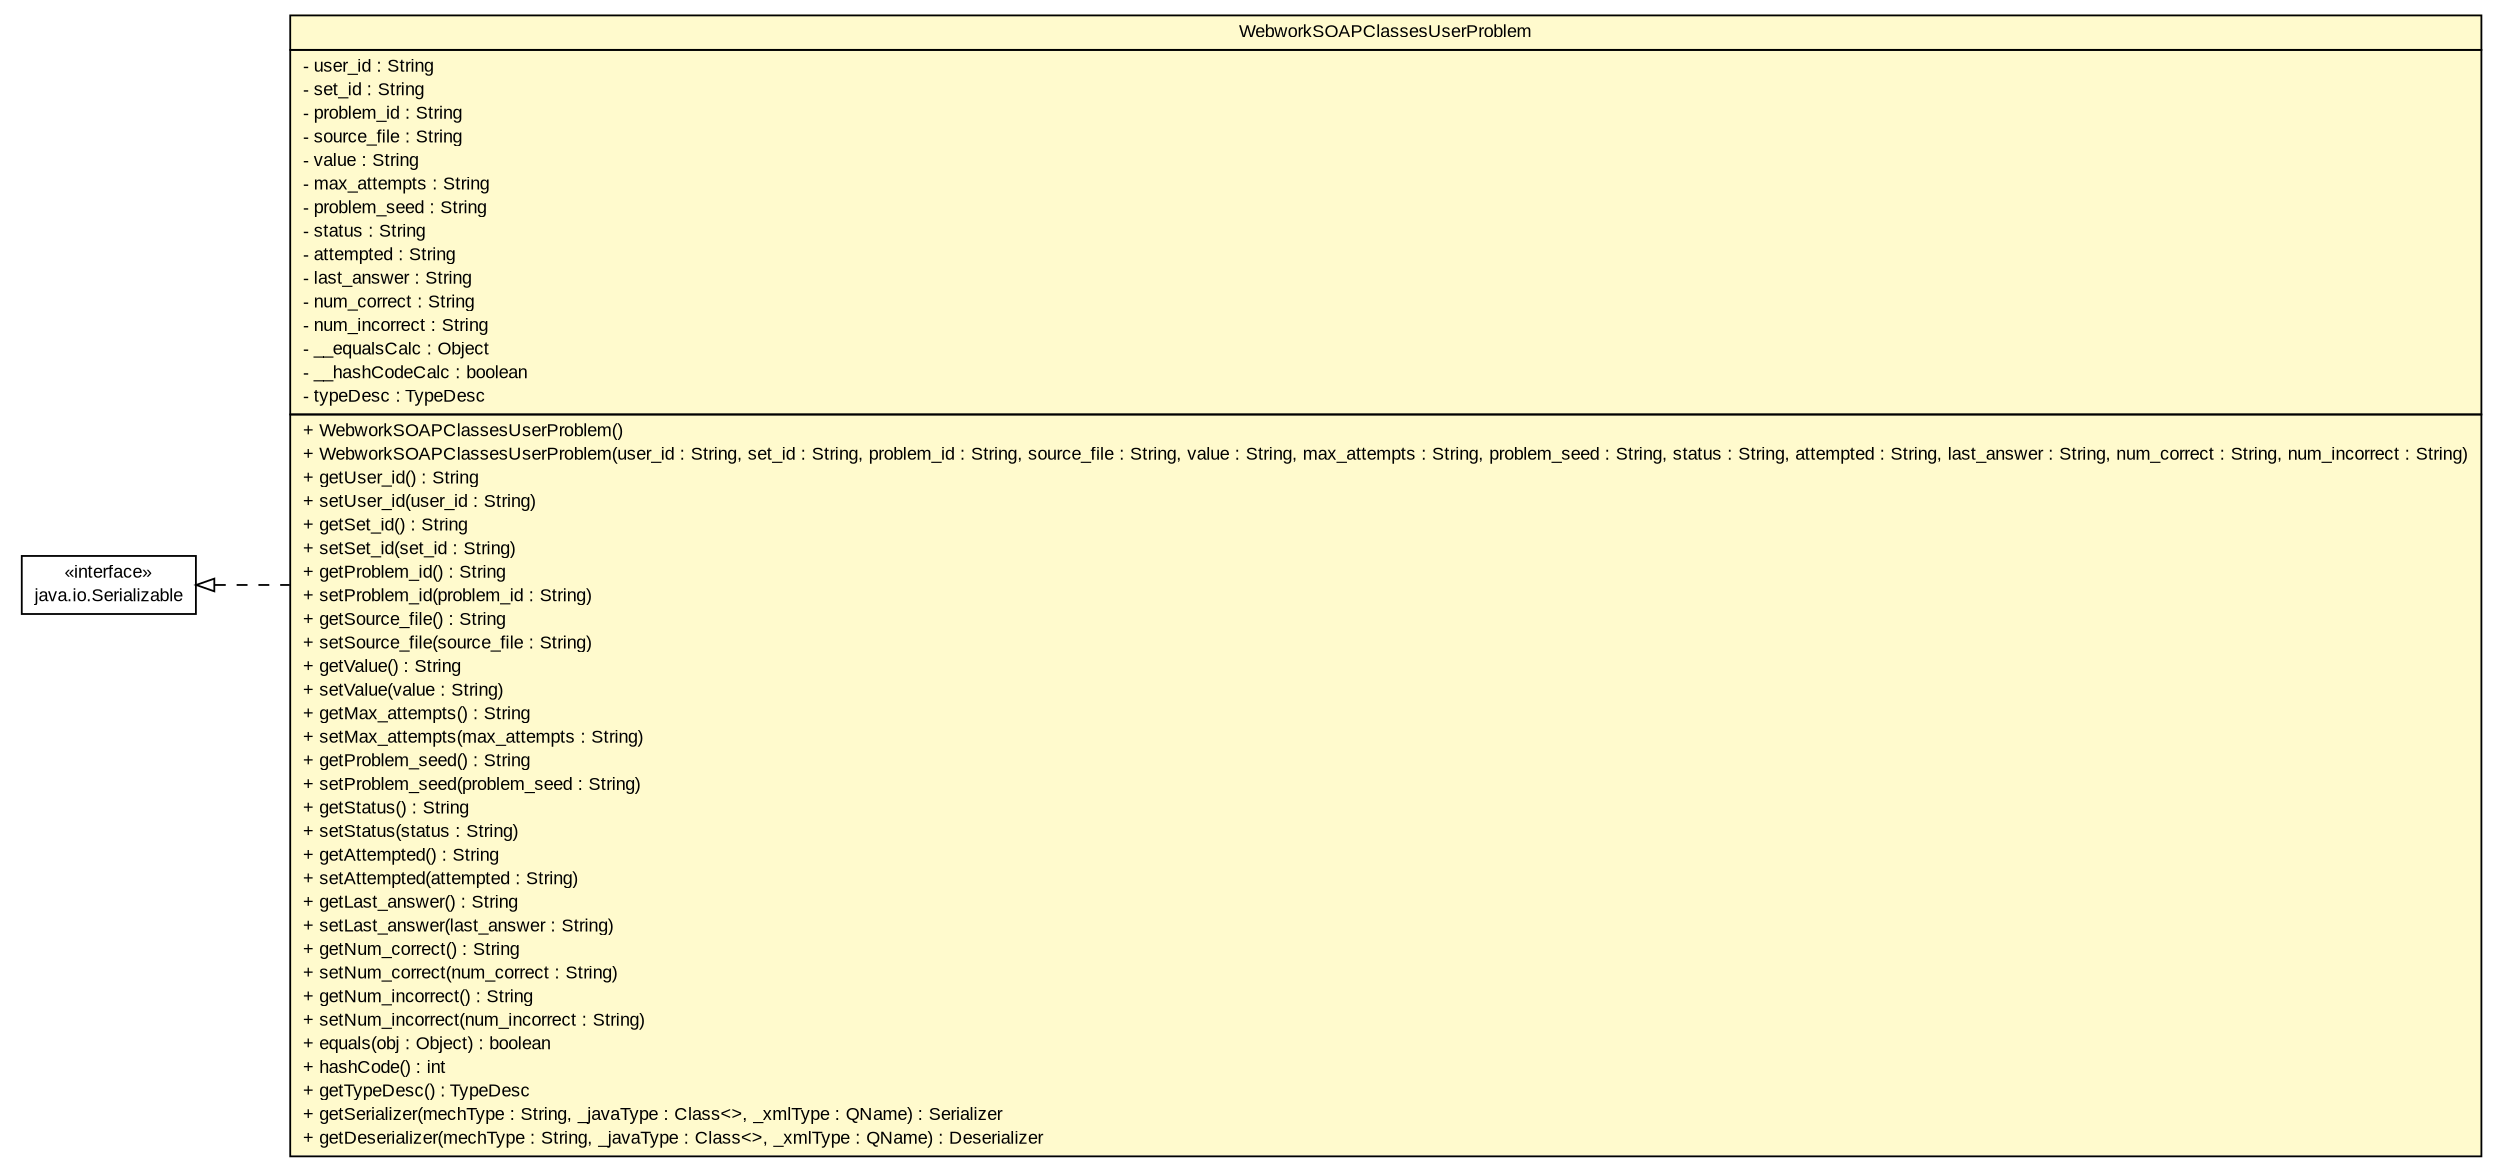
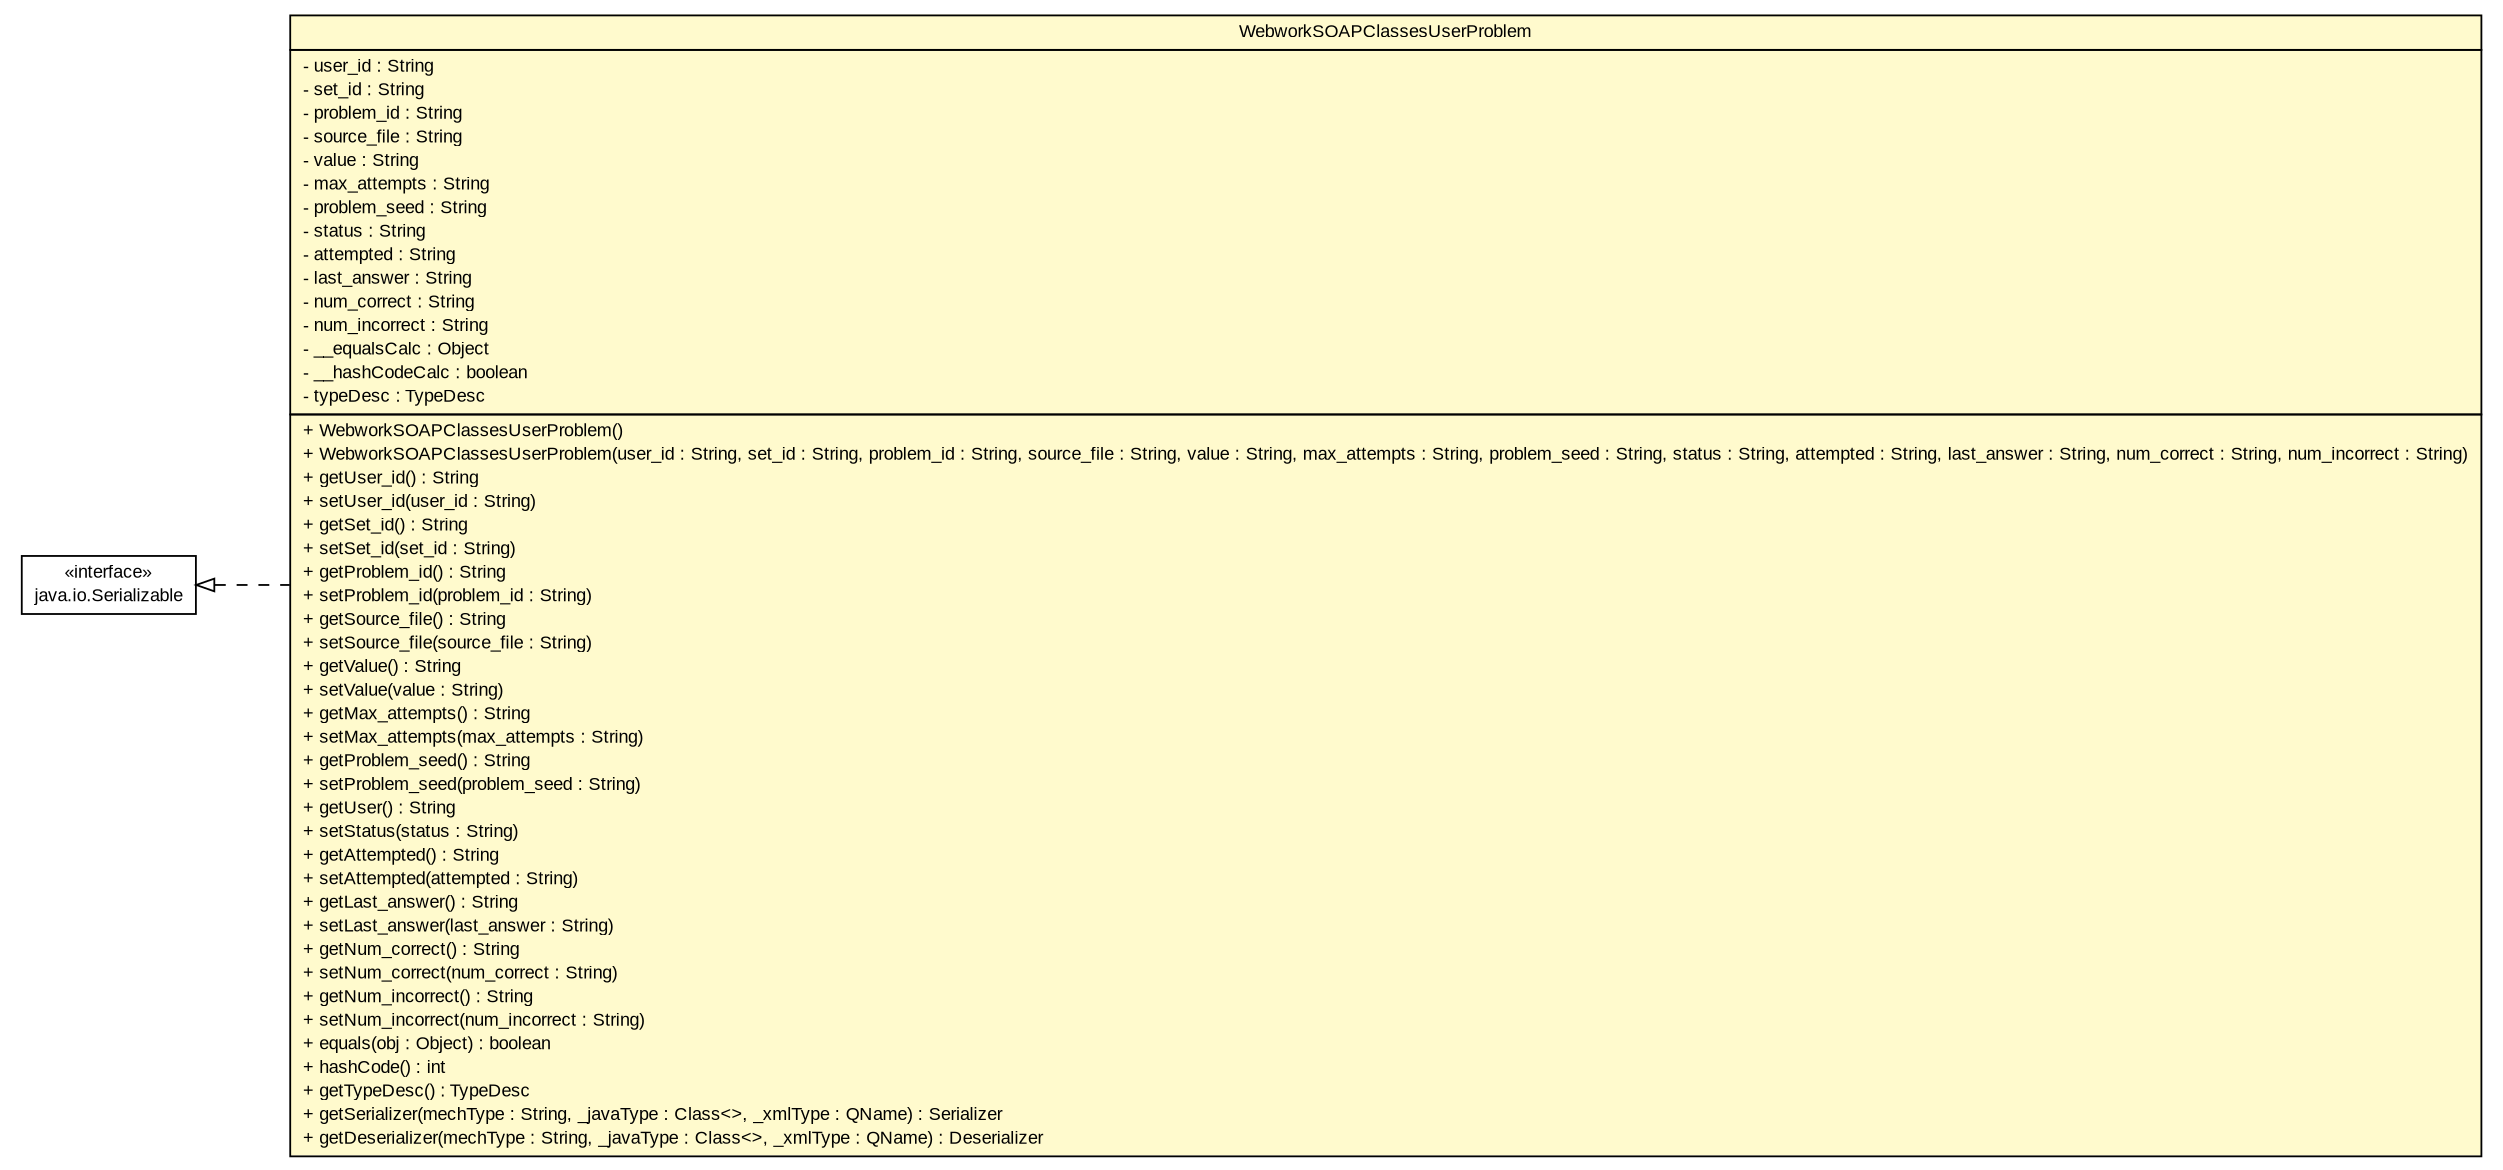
node "WebworkSOAPClassesUserProblem": text "+ getStatus() : String" -> "+ getUser() : String"
